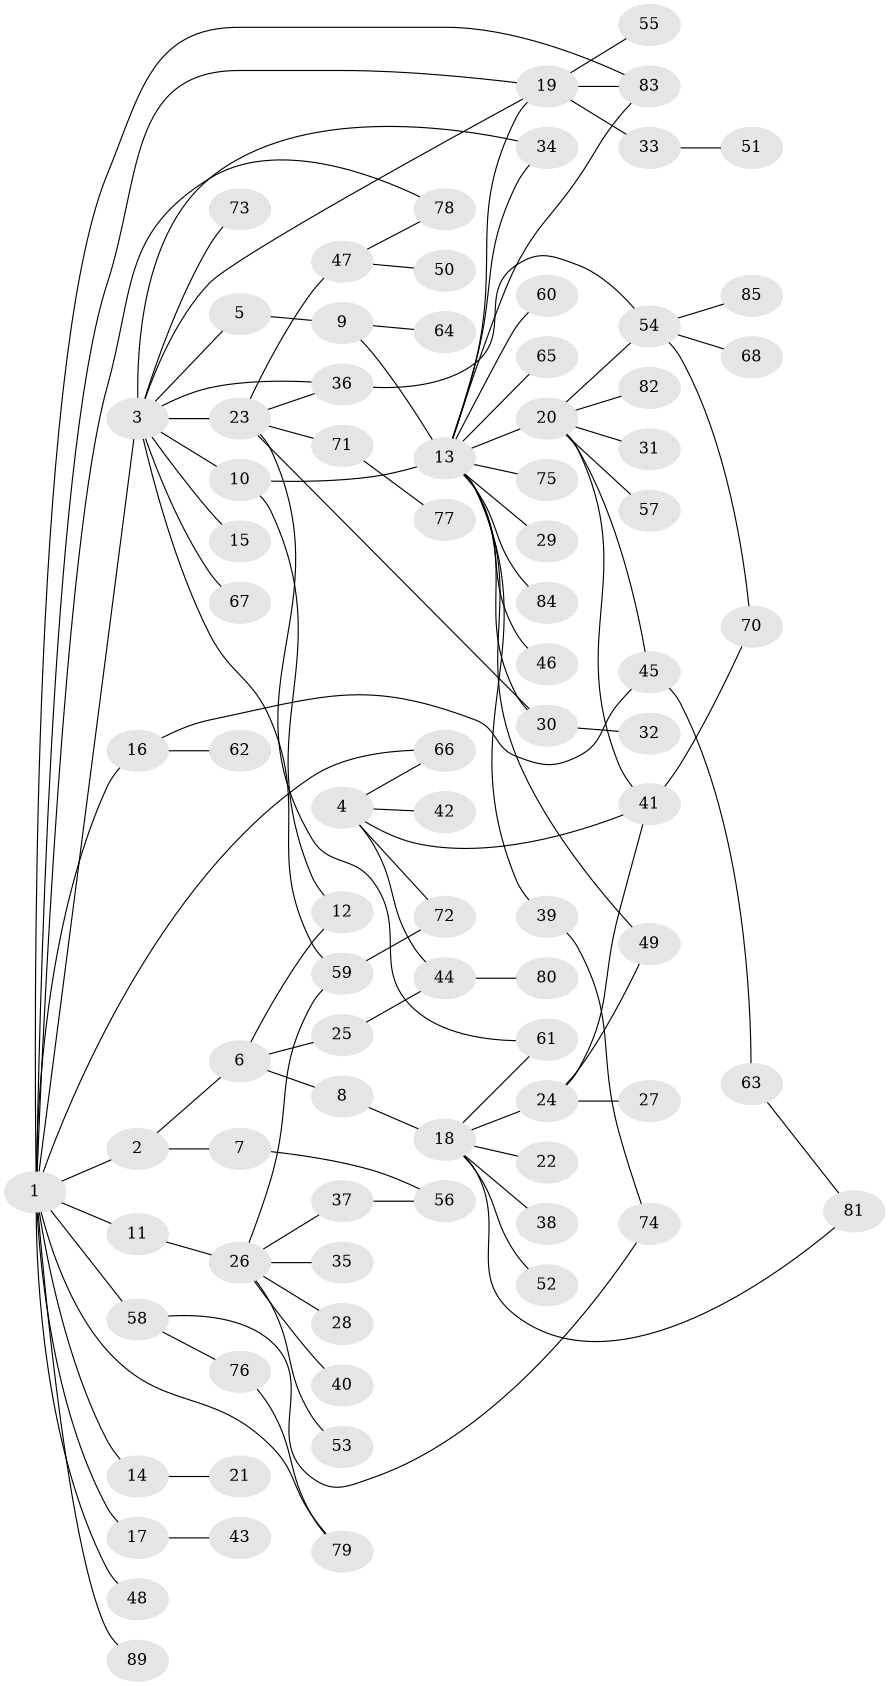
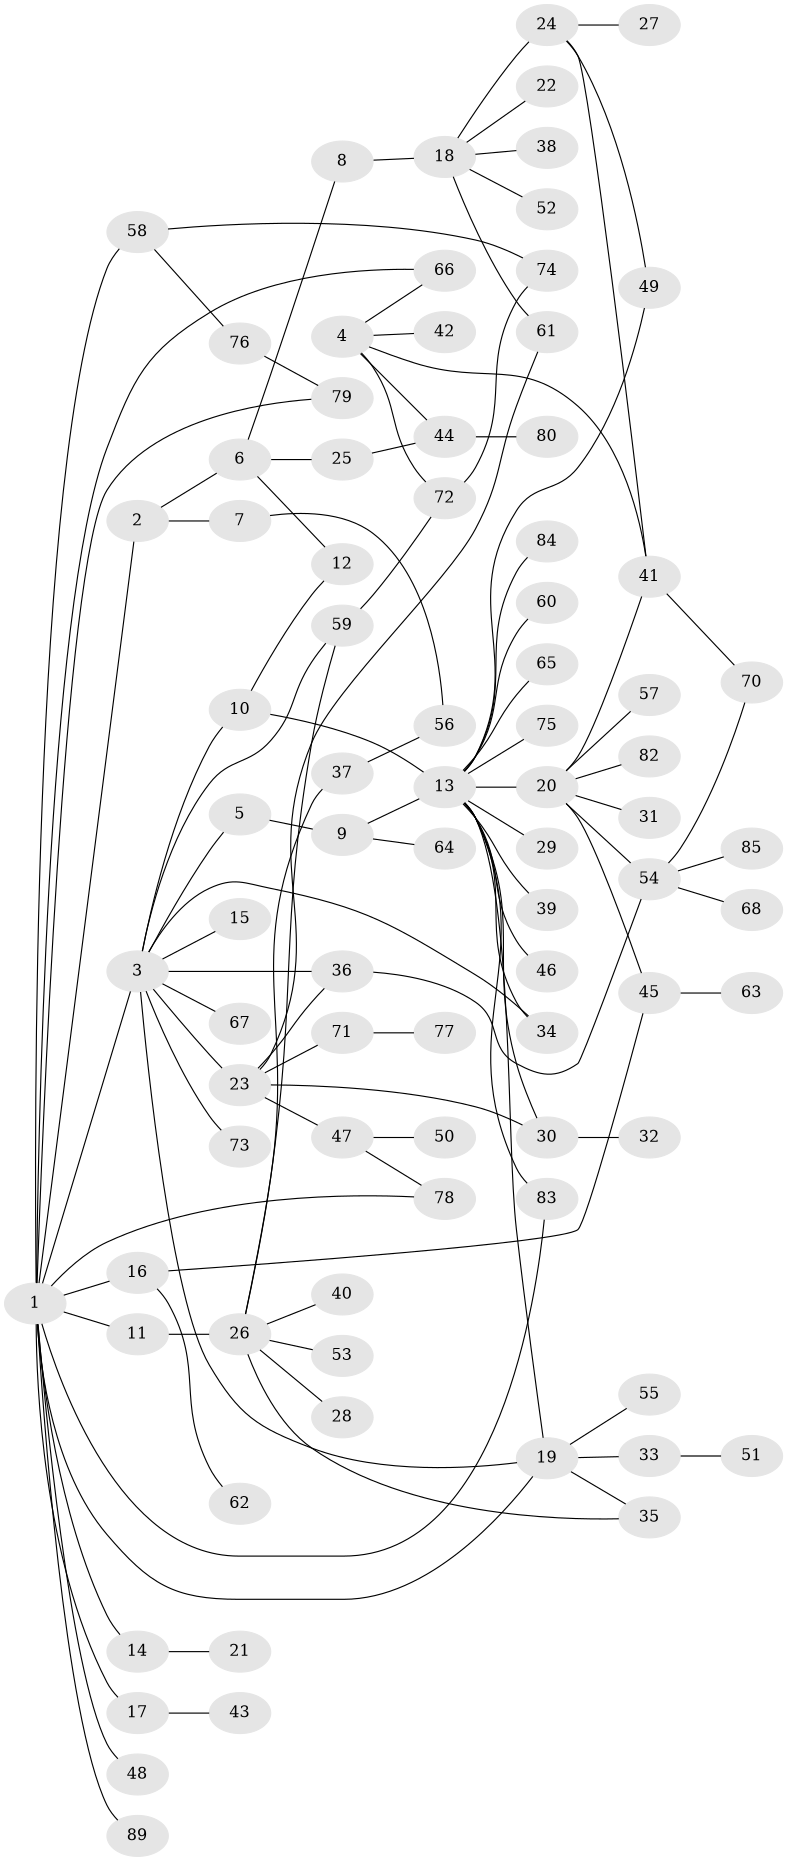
edge "19" -- "83": now "19" -- "35"
edge "39" -- "74": now "72" -- "74"
node "81": removed
